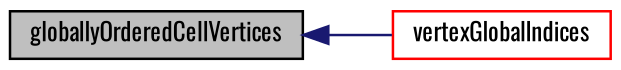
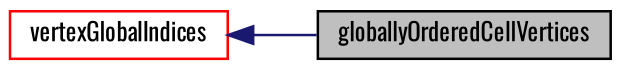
edge "vertexGlobalIndices" -> "globallyOrderedCellVertices": reversed
